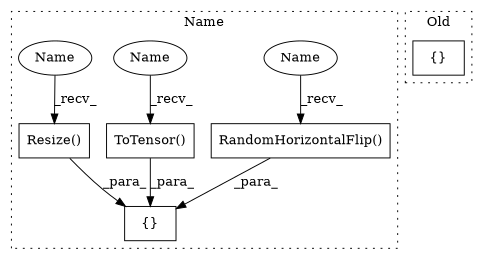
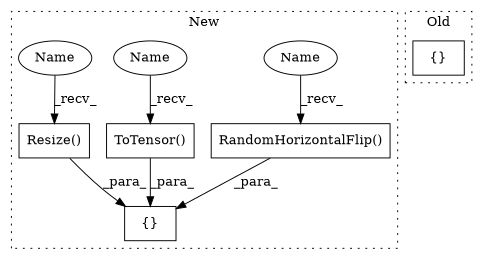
cluster "Name": label "Name" -> "New"
